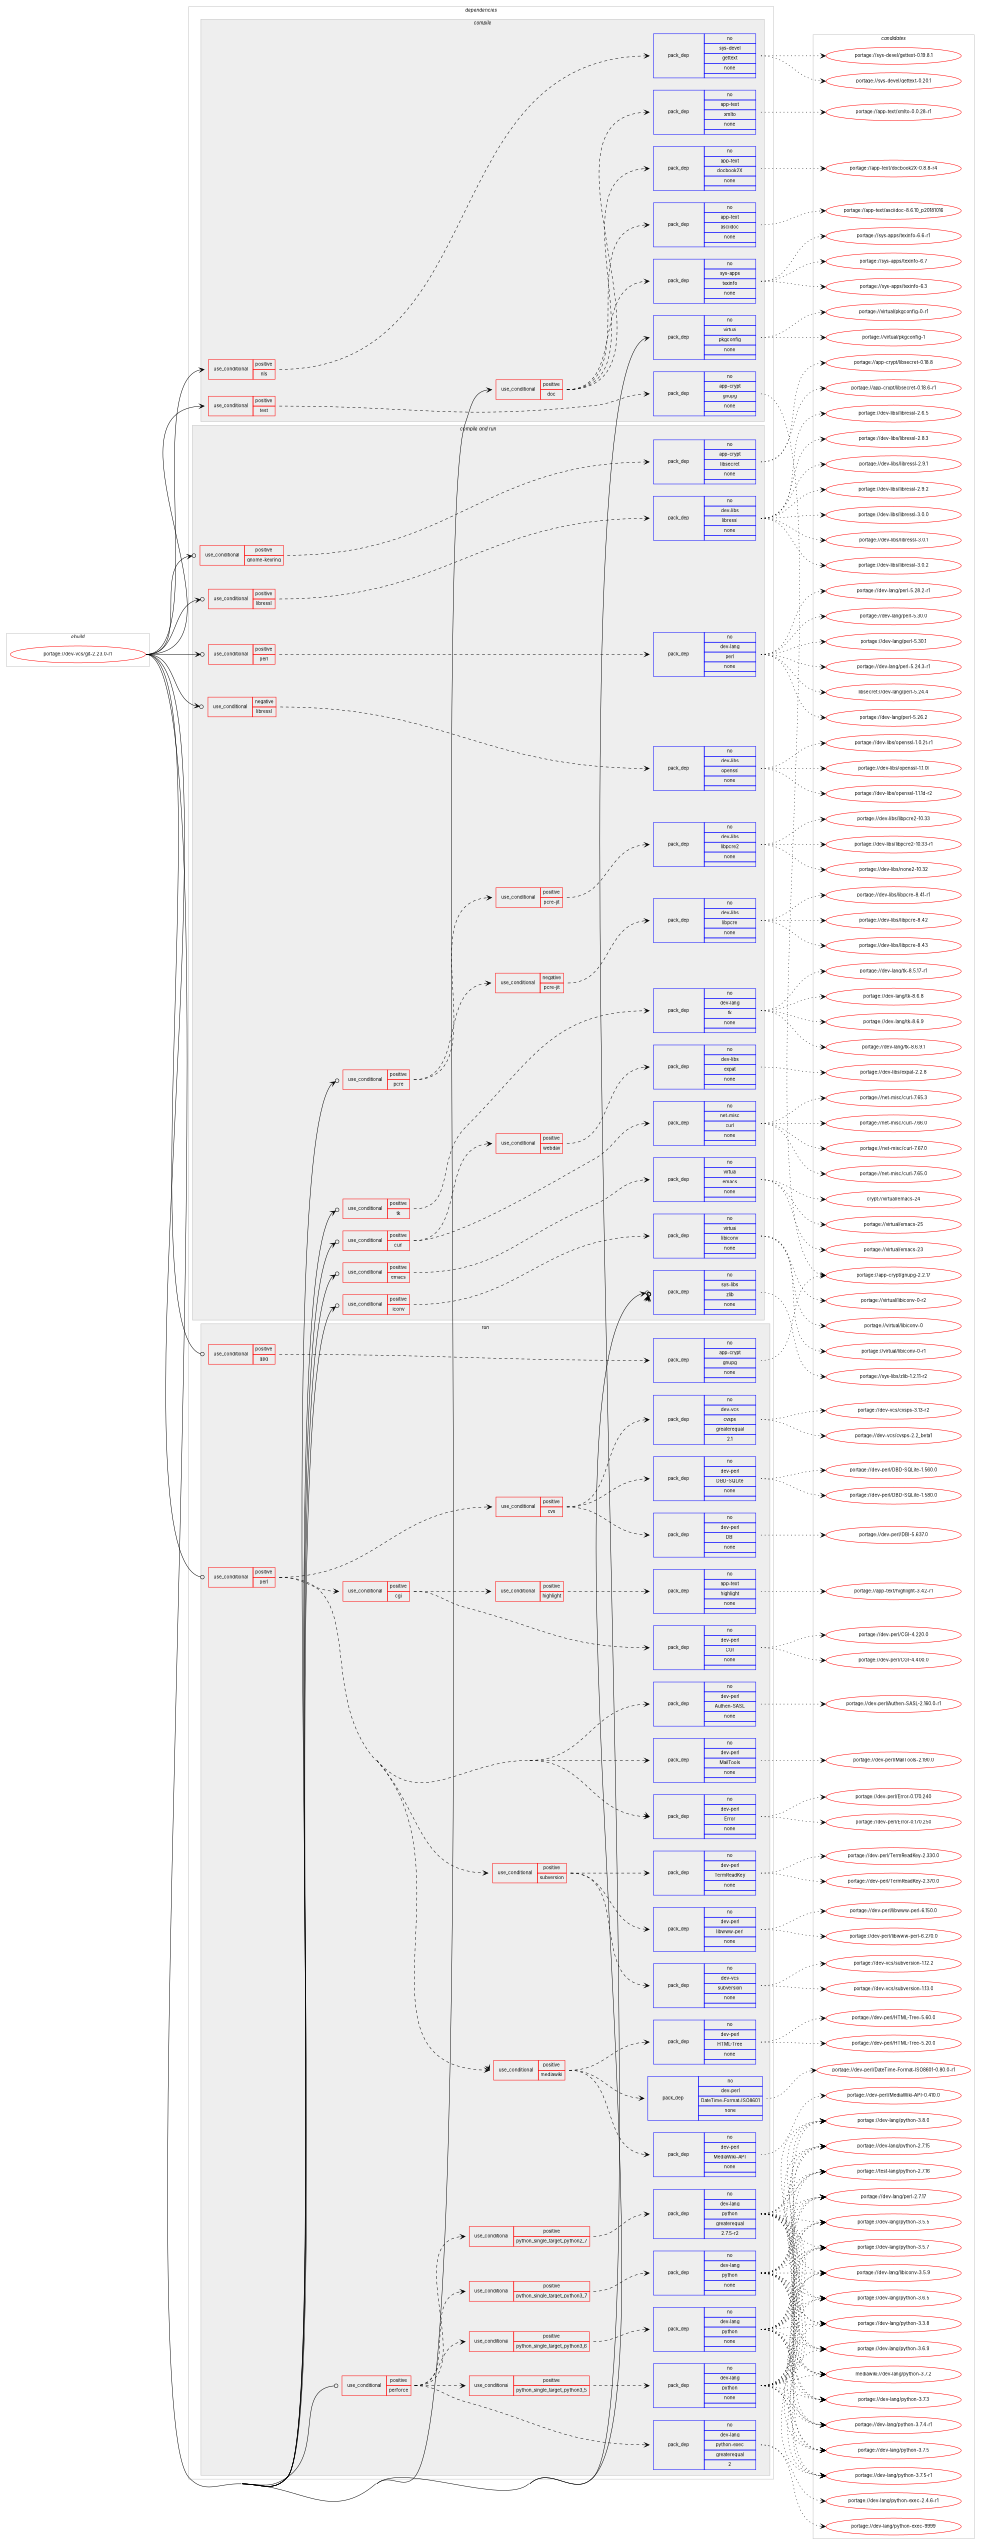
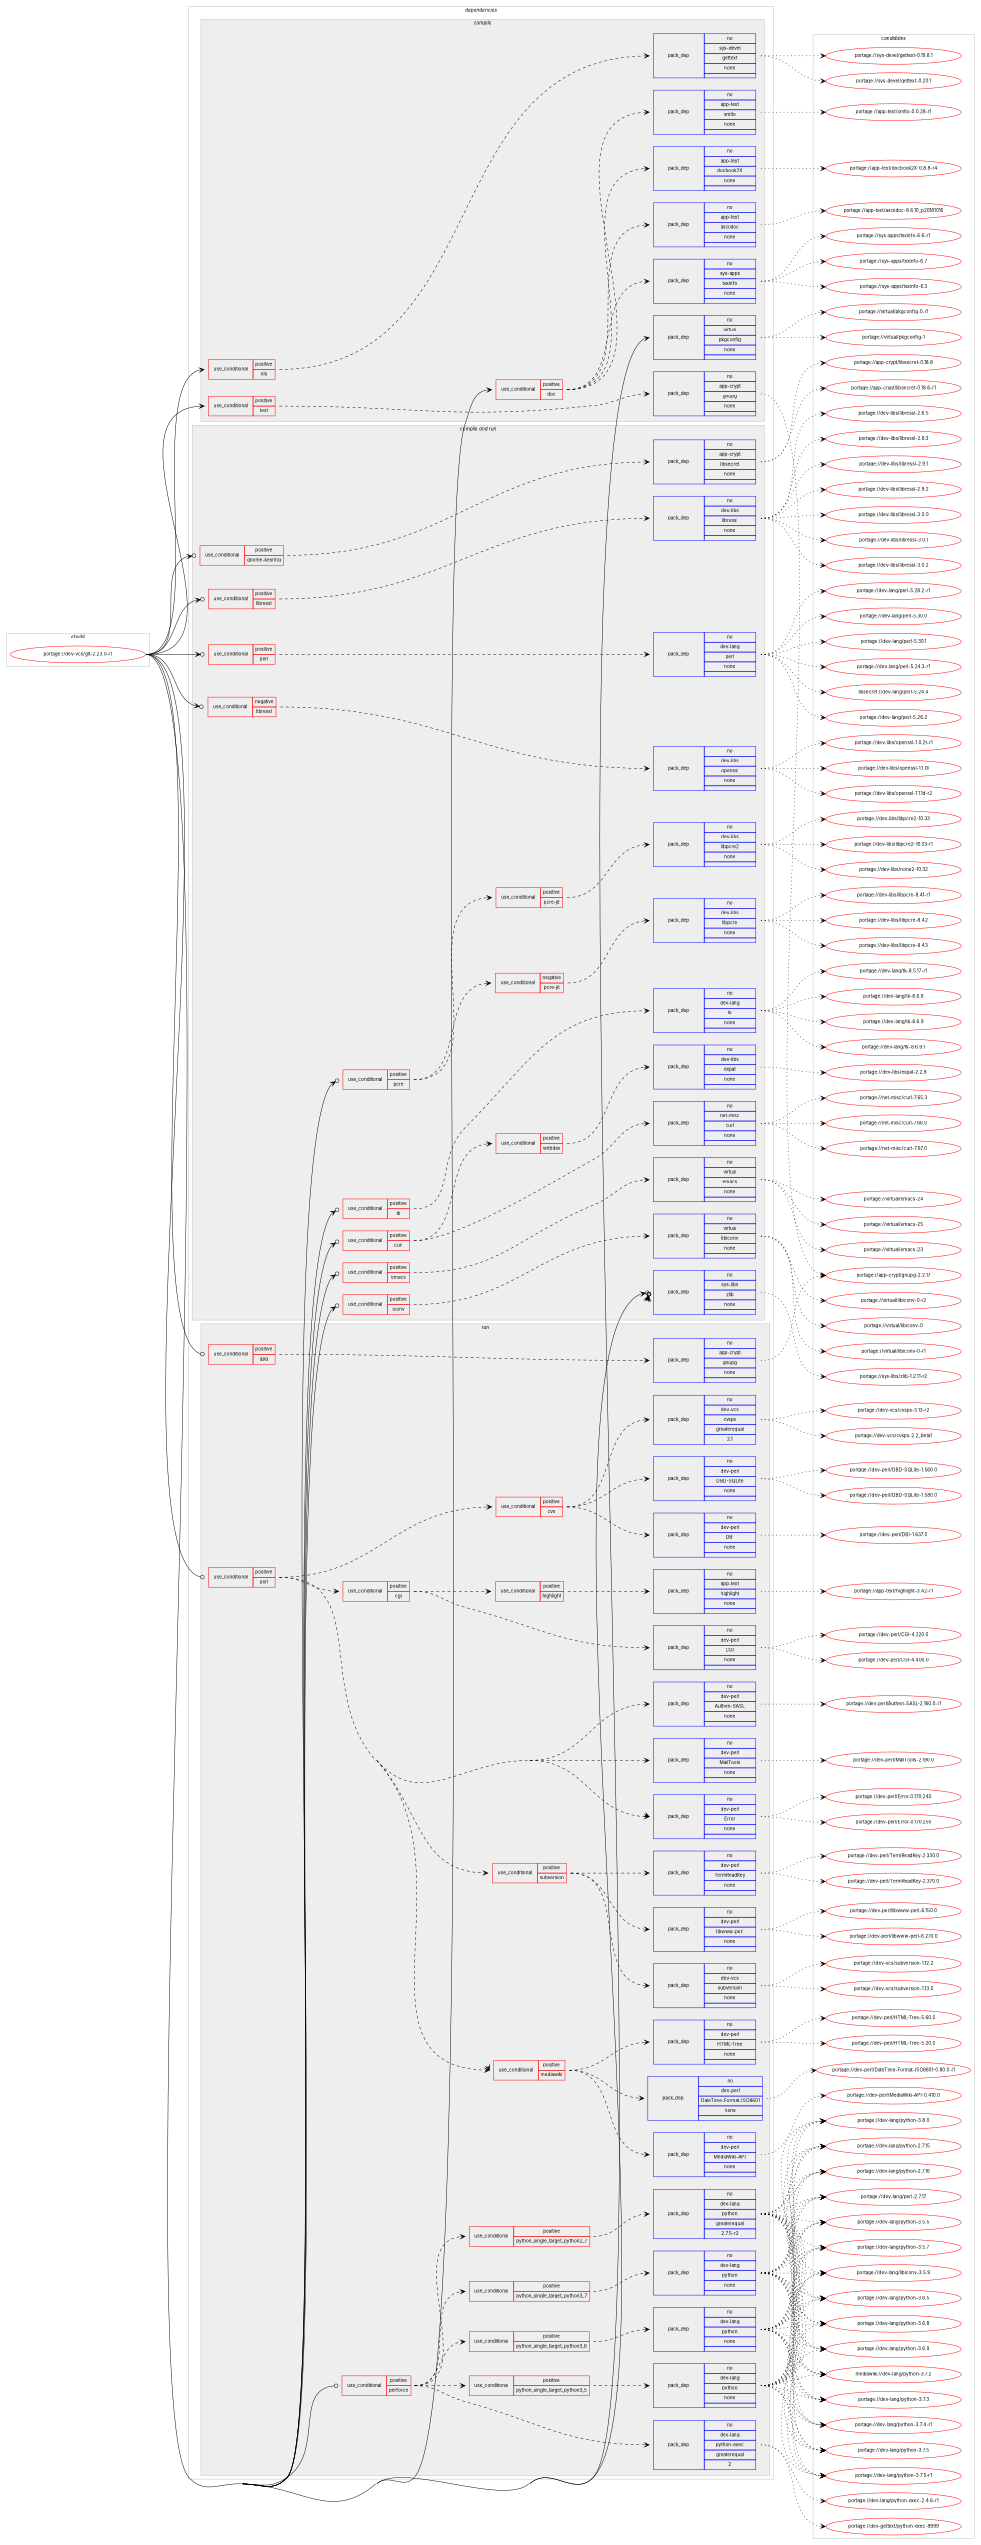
node "portage://net-misc/curl-7.65.0": removed
node "crypt://virtual/emacs-24": label "crypt://virtual/emacs-24" -> "portage://virtual/emacs-24"
node "portage://dev-perl/DBI-5.637.0": label "portage://dev-perl/DBI-5.637.0" -> "portage://dev-perl/DBI-1.637.0"
node "portage://test-lang/python-2.7.16": label "portage://test-lang/python-2.7.16" -> "portage://dev-lang/python-2.7.16"
node "portage://dev-lang/python-3.3.8": label "portage://dev-lang/python-3.3.8" -> "portage://dev-lang/python-3.6.8"
node "portage://dev-lang/python-exec-9999": label "portage://dev-lang/python-exec-9999" -> "portage://dev-gettext/python-exec-9999"
